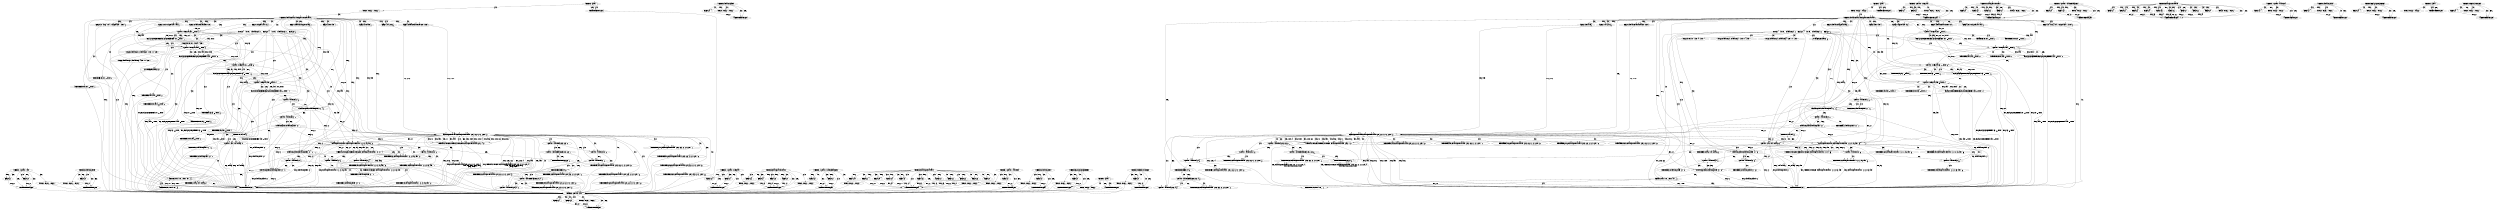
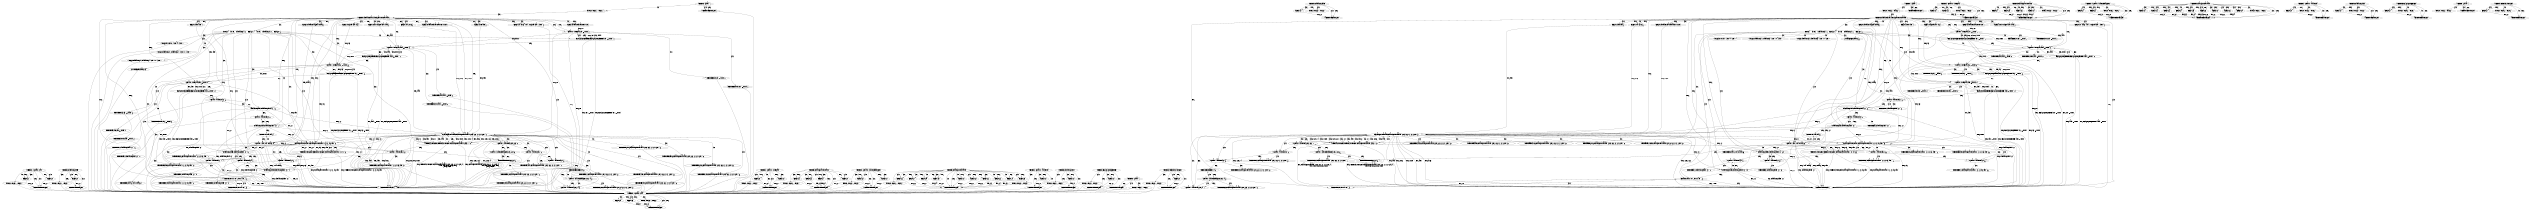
node "(PARAM,p10)": removed
